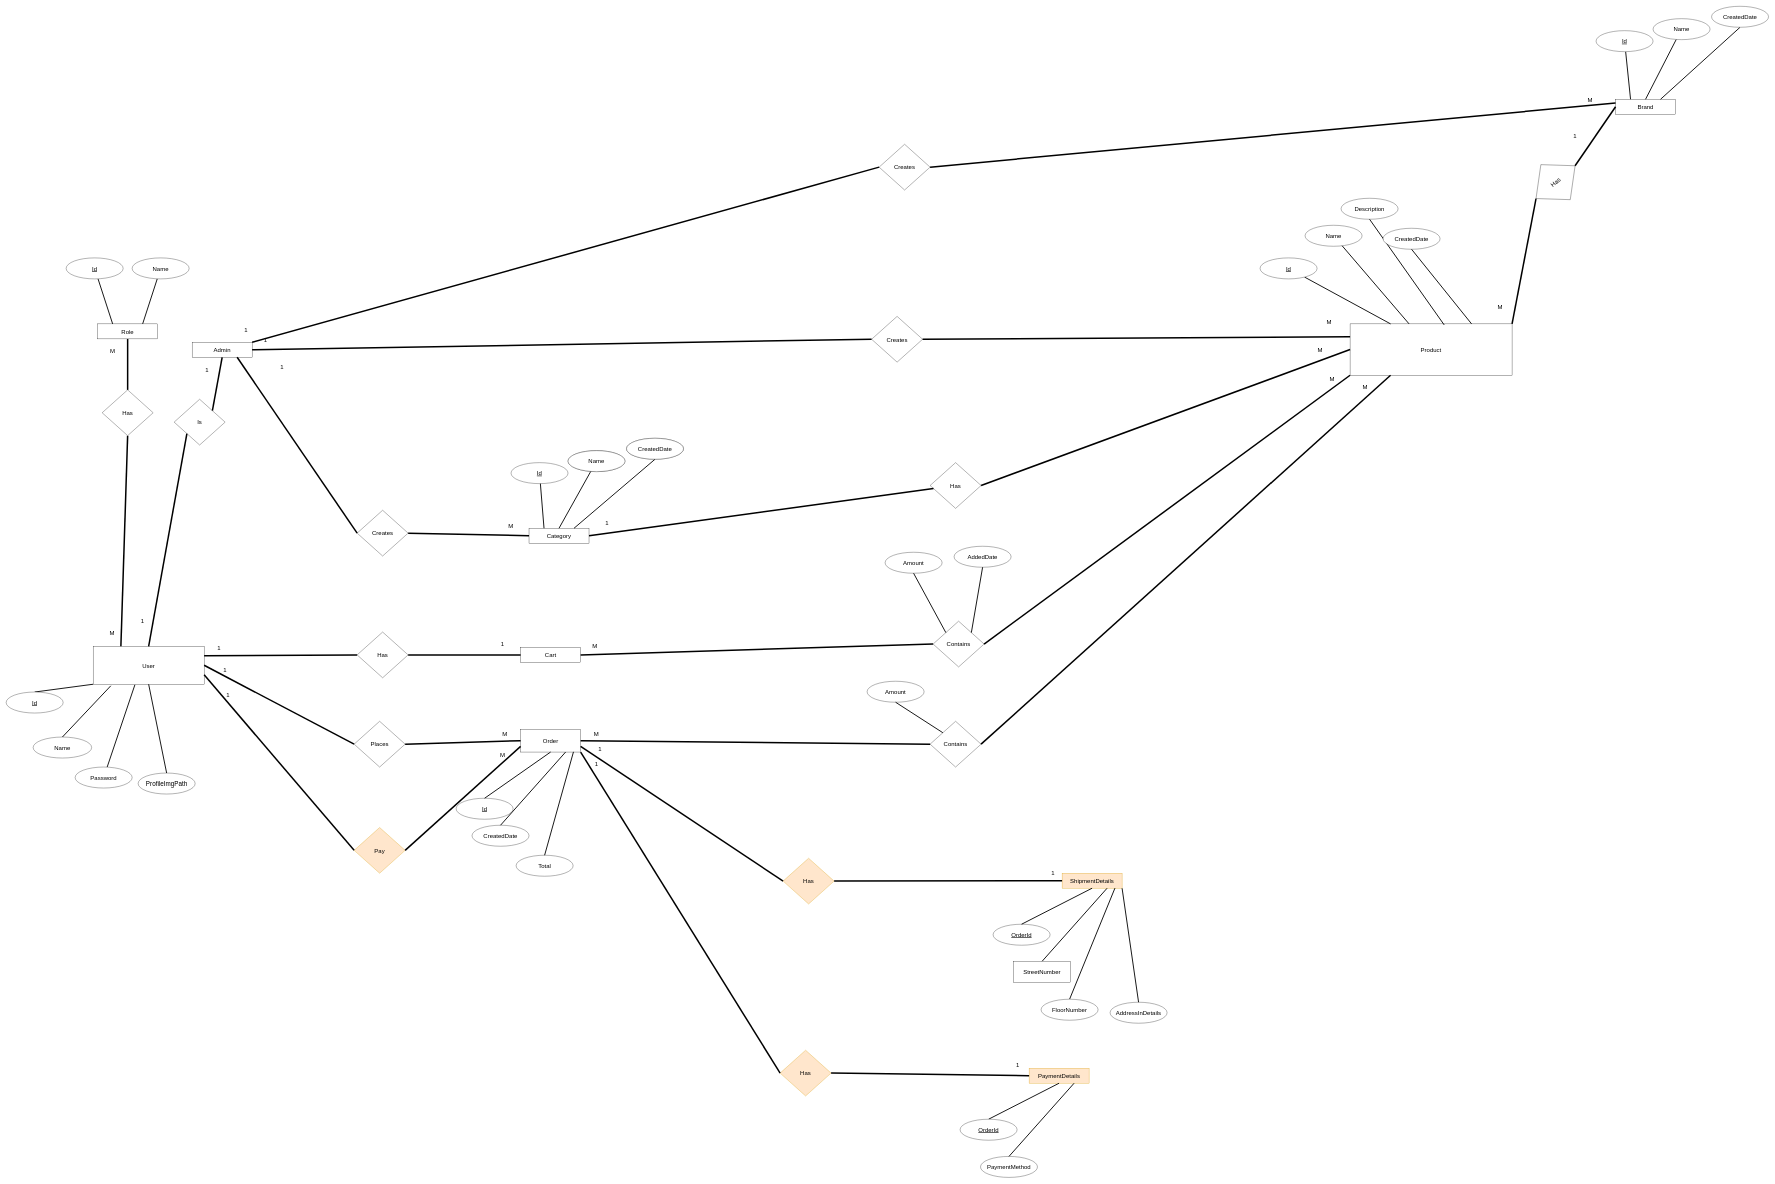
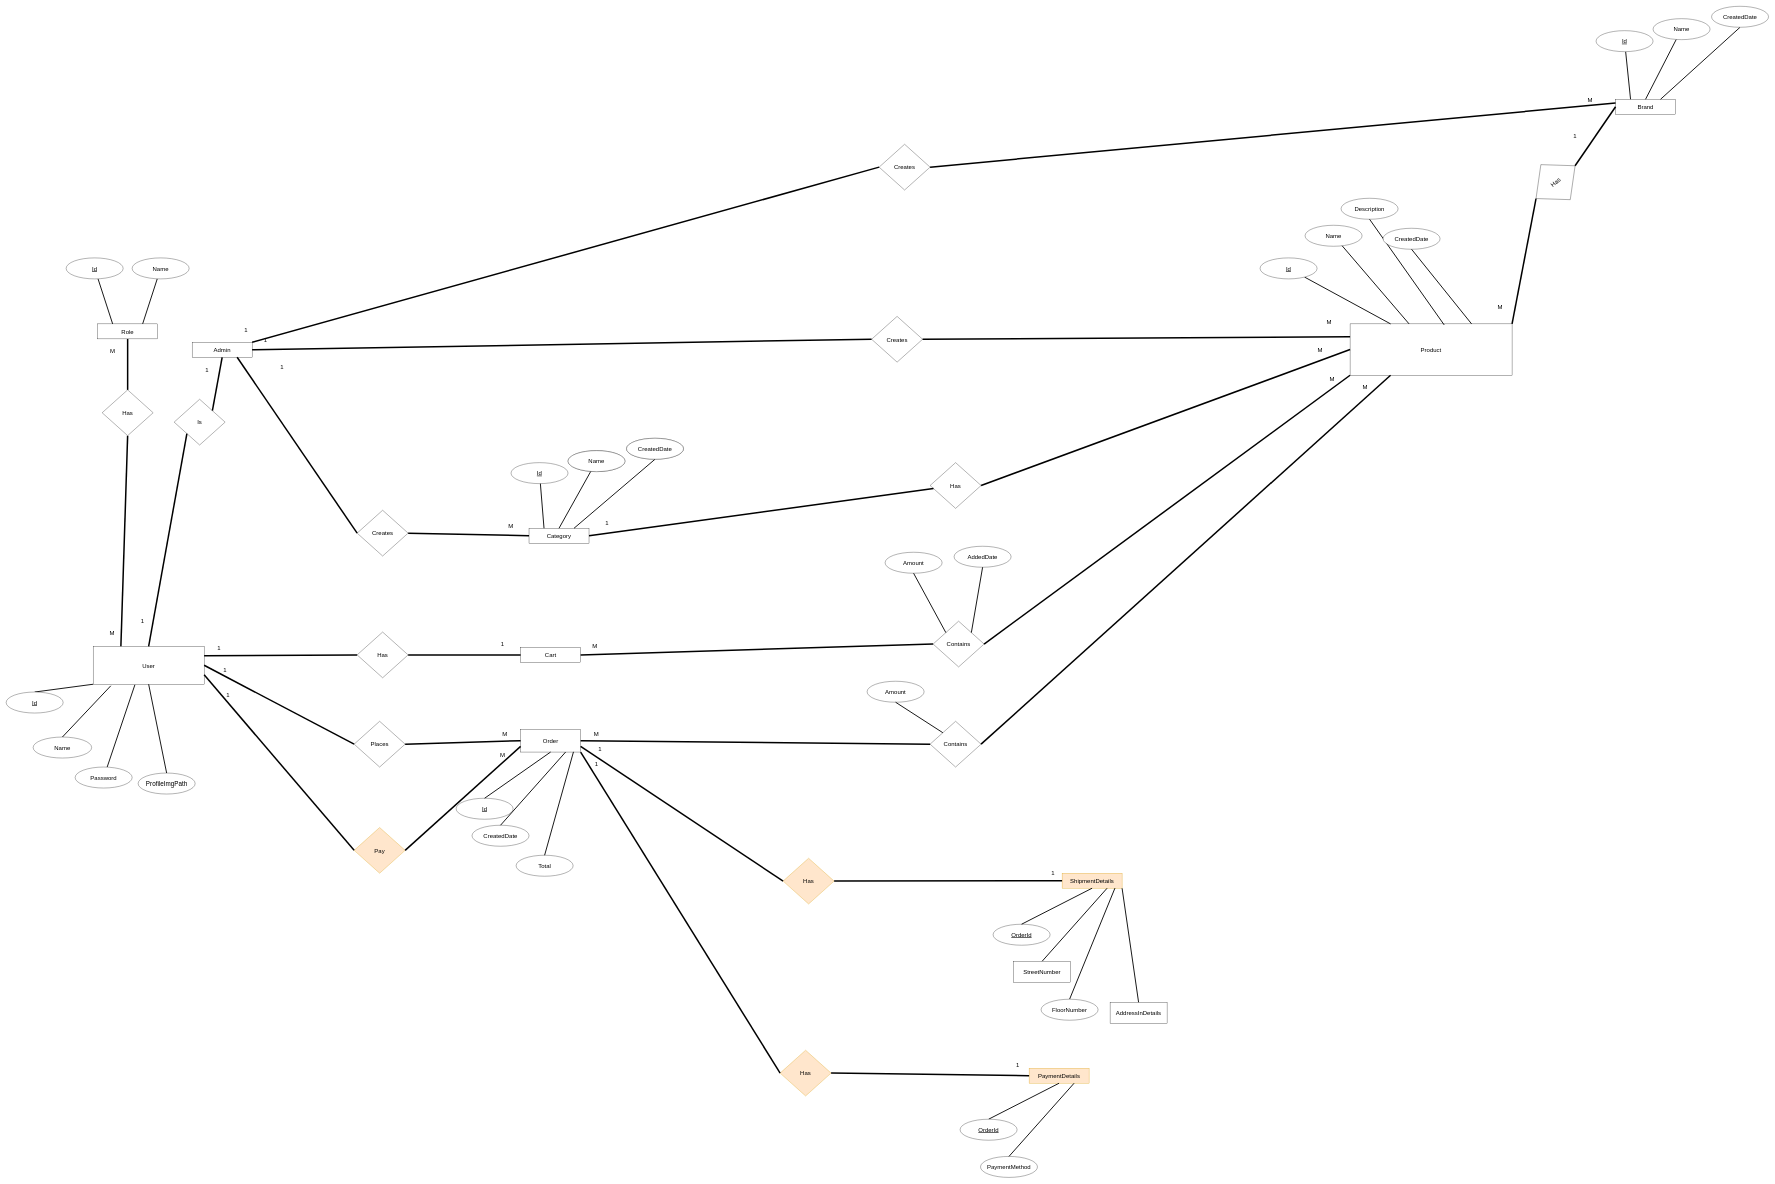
node "AddressInDetails": shape ellipse -> rectangle
